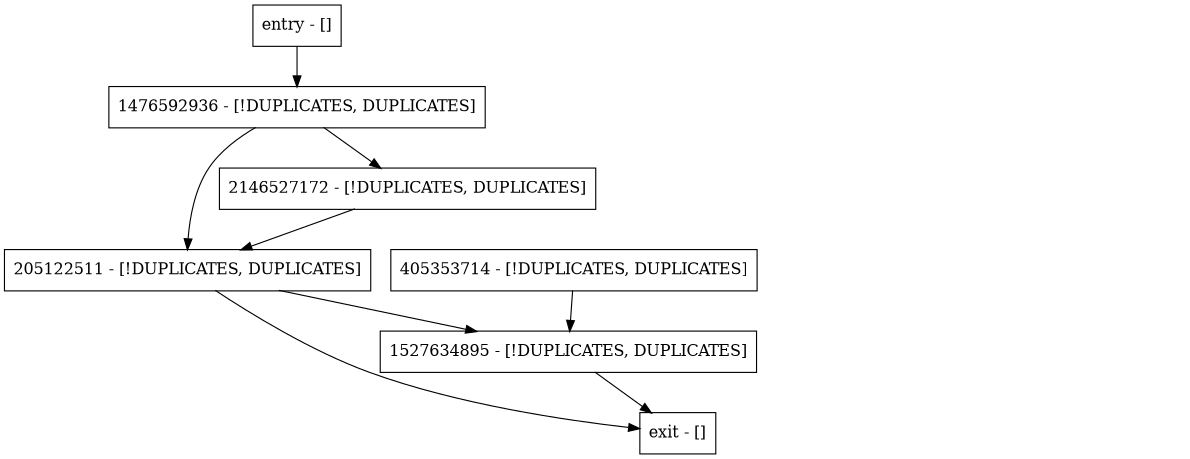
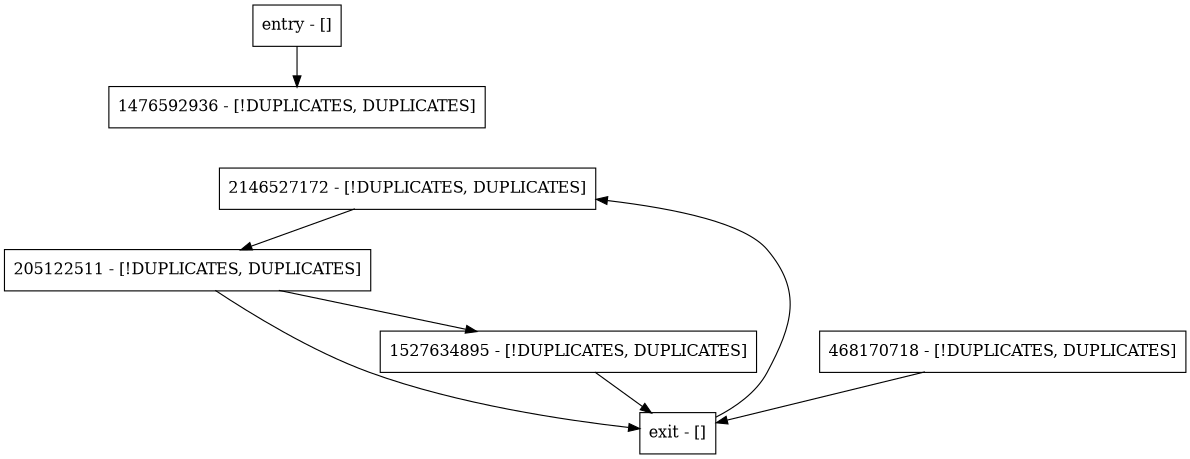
edge "1476592936 - [!DUPLICATES, DUPLICATES]" -> "2146527172 - [!DUPLICATES, DUPLICATES]": now "exit - []" -> "2146527172 - [!DUPLICATES, DUPLICATES]"
edge "1476592936 - [!DUPLICATES, DUPLICATES]" -> "205122511 - [!DUPLICATES, DUPLICATES]": removed
node "405353714 - [!DUPLICATES, DUPLICATES]": removed
node "468170718 - [!DUPLICATES, DUPLICATES]": added
